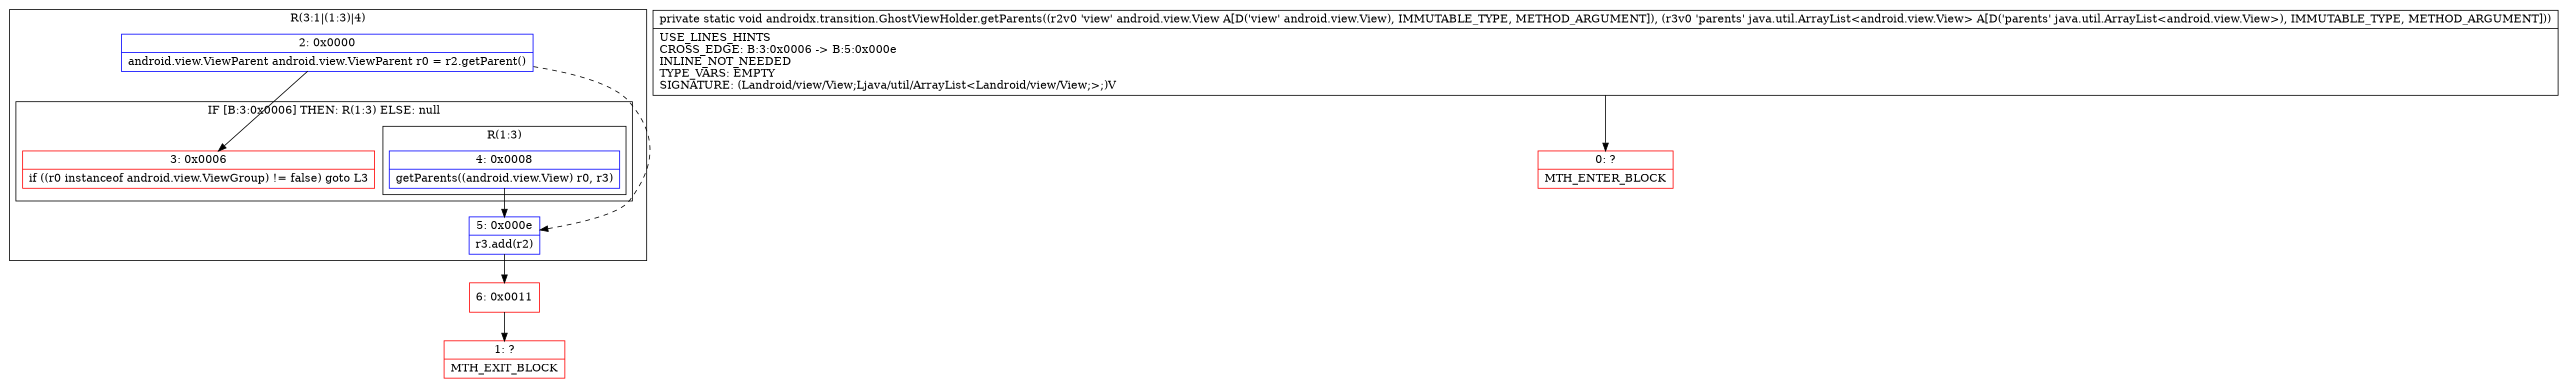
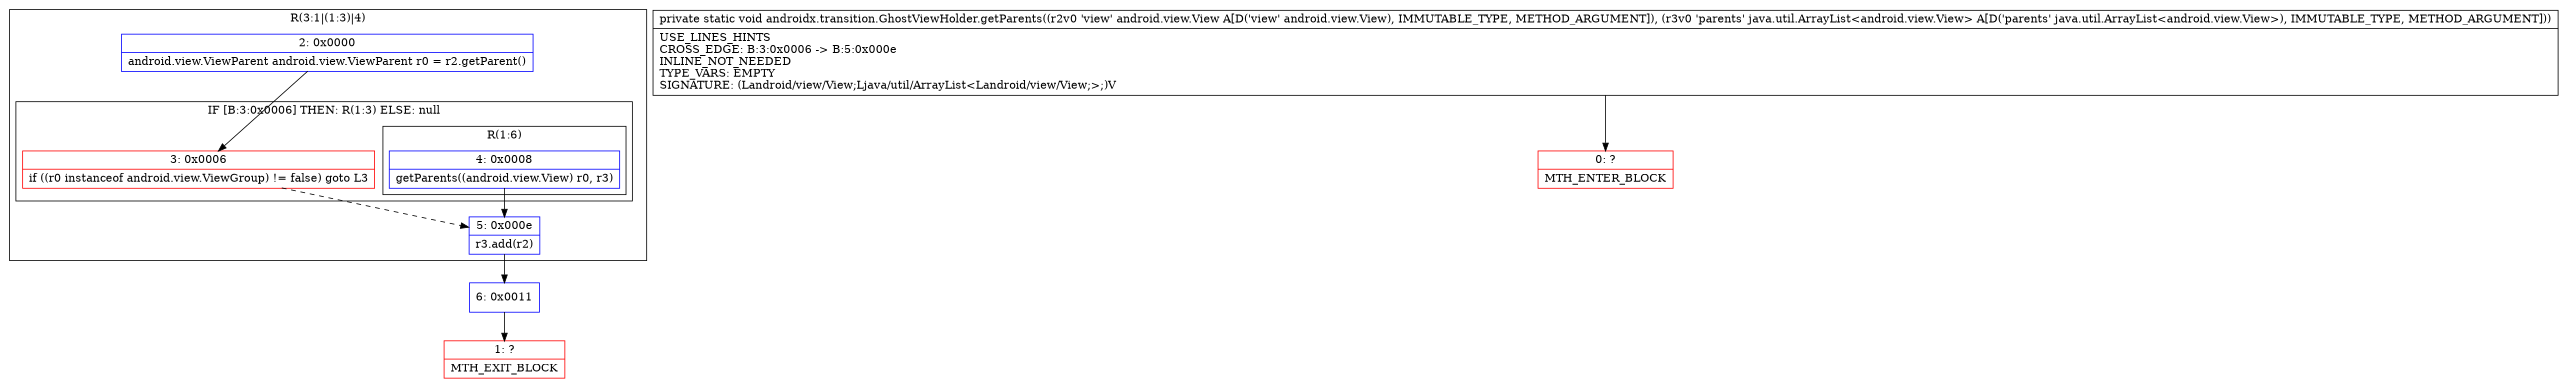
edge "2: 0x0000" -> "5: 0x000e": now "3: 0x0006" -> "5: 0x000e"
cluster "R(1:3)": label "R(1:3)" -> "R(1:6)"
node "6: 0x0011": color red -> blue
